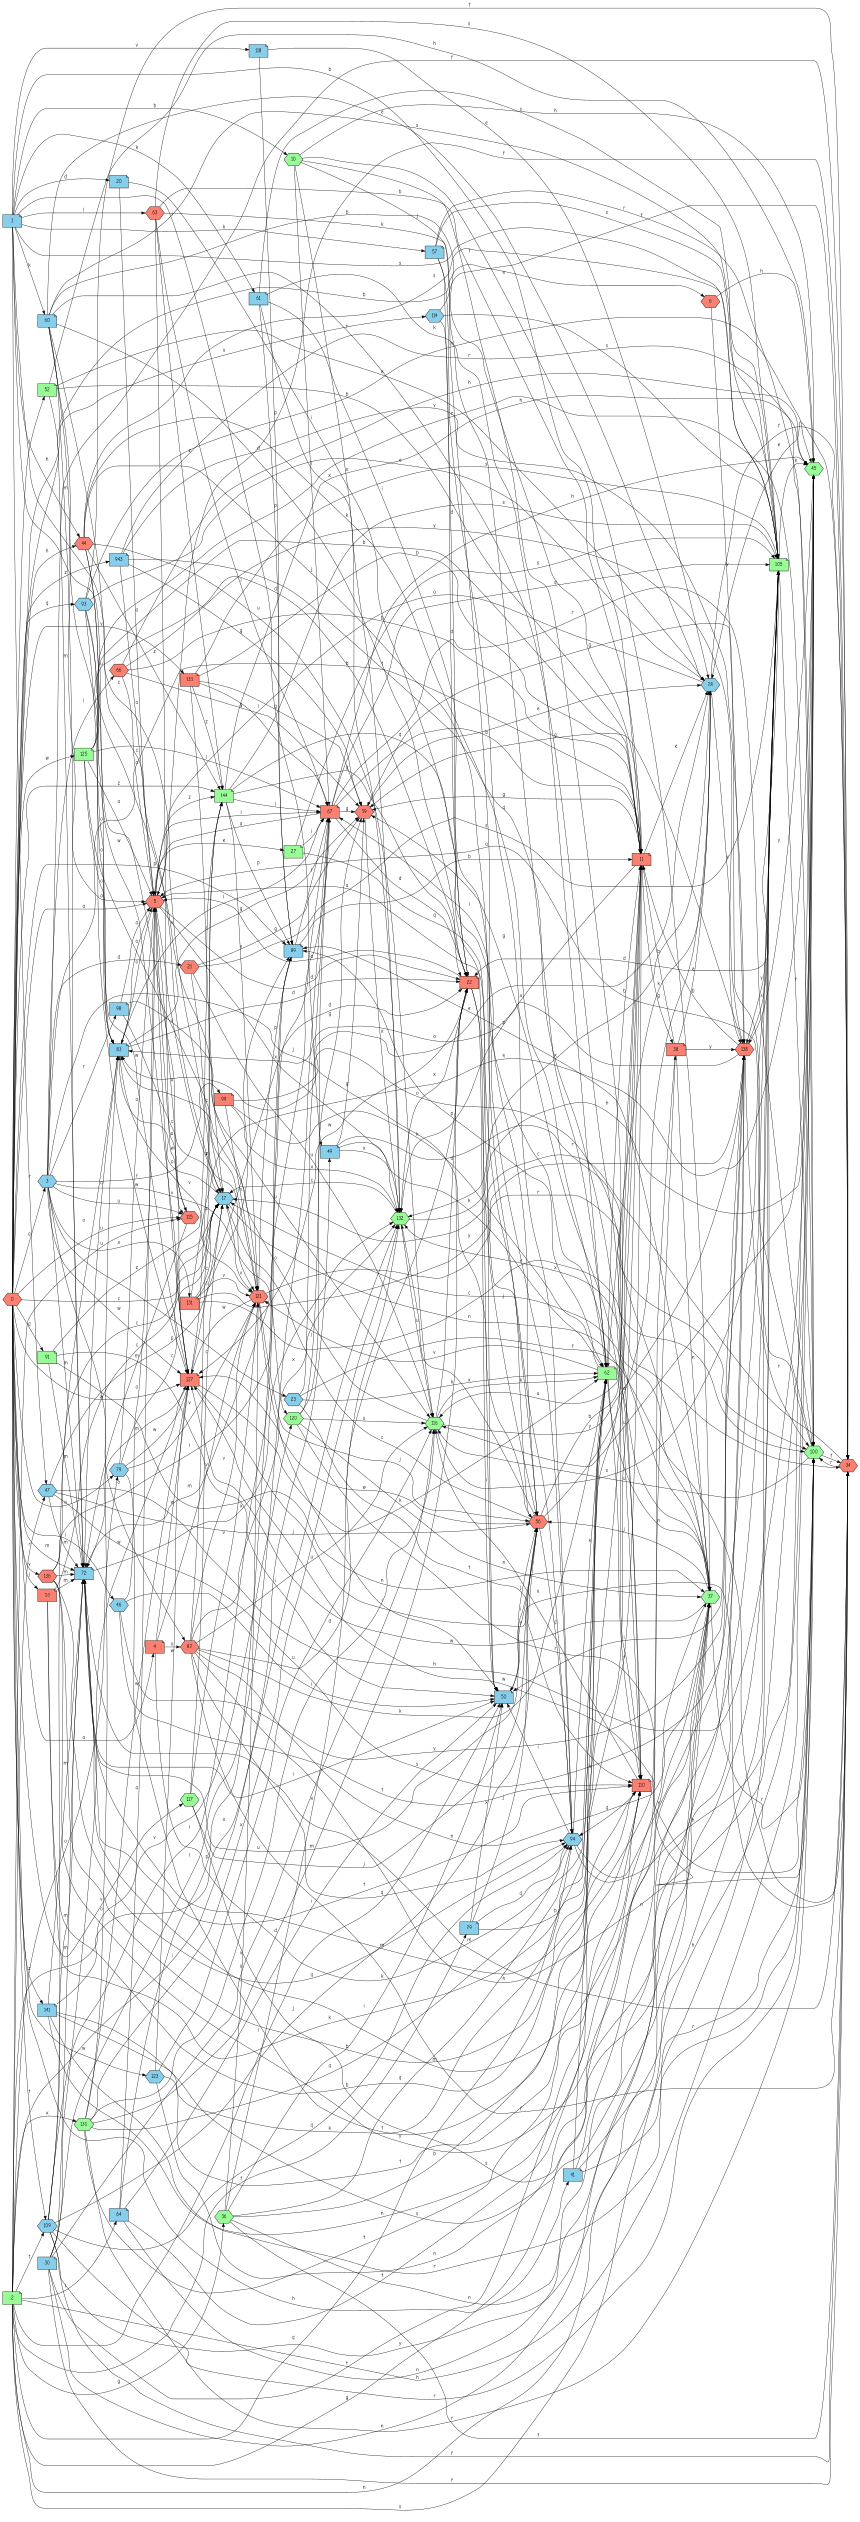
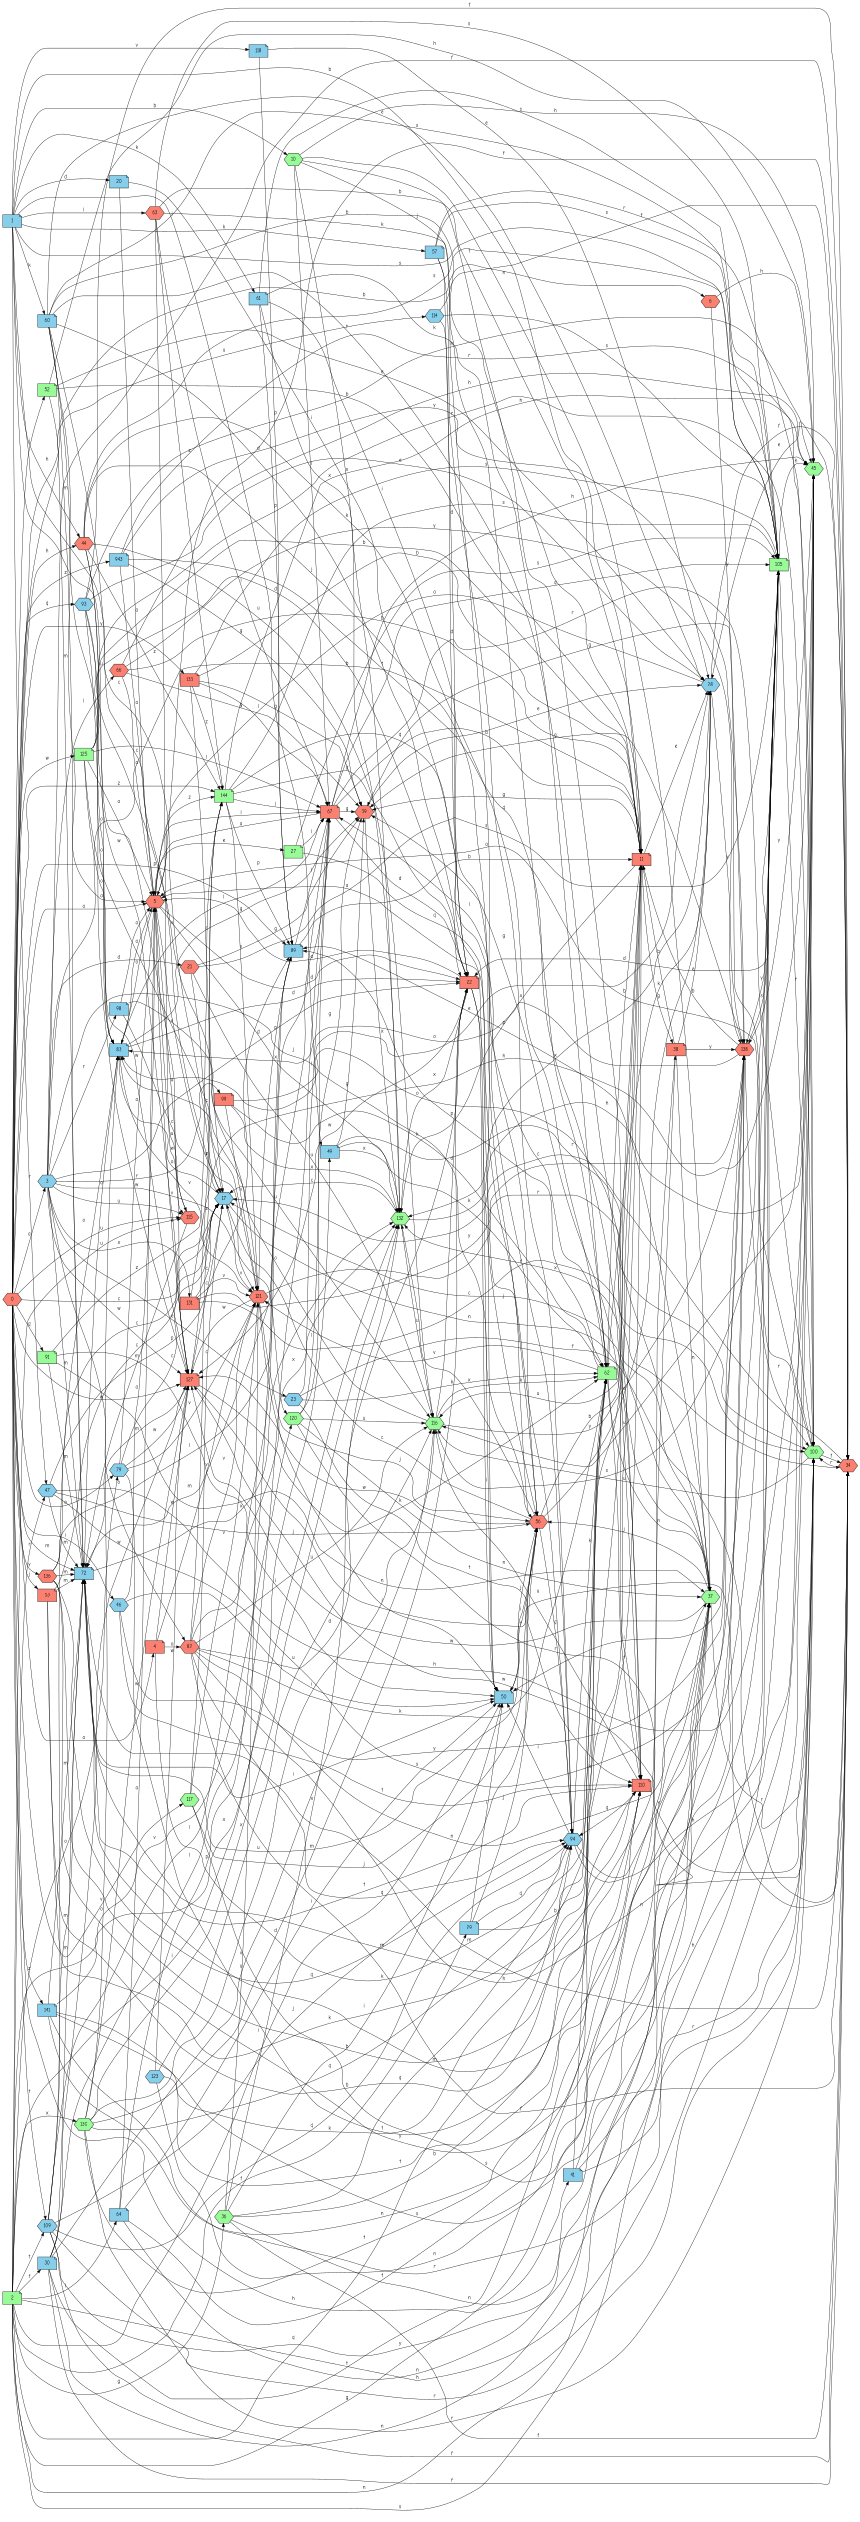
edge "131" -> "22": now "3" -> "22"
edge "0" -> "123": removed, label "w"
edge "29" -> "50": label "x" -> "i"
edge "2" -> "30": added, label "f"
